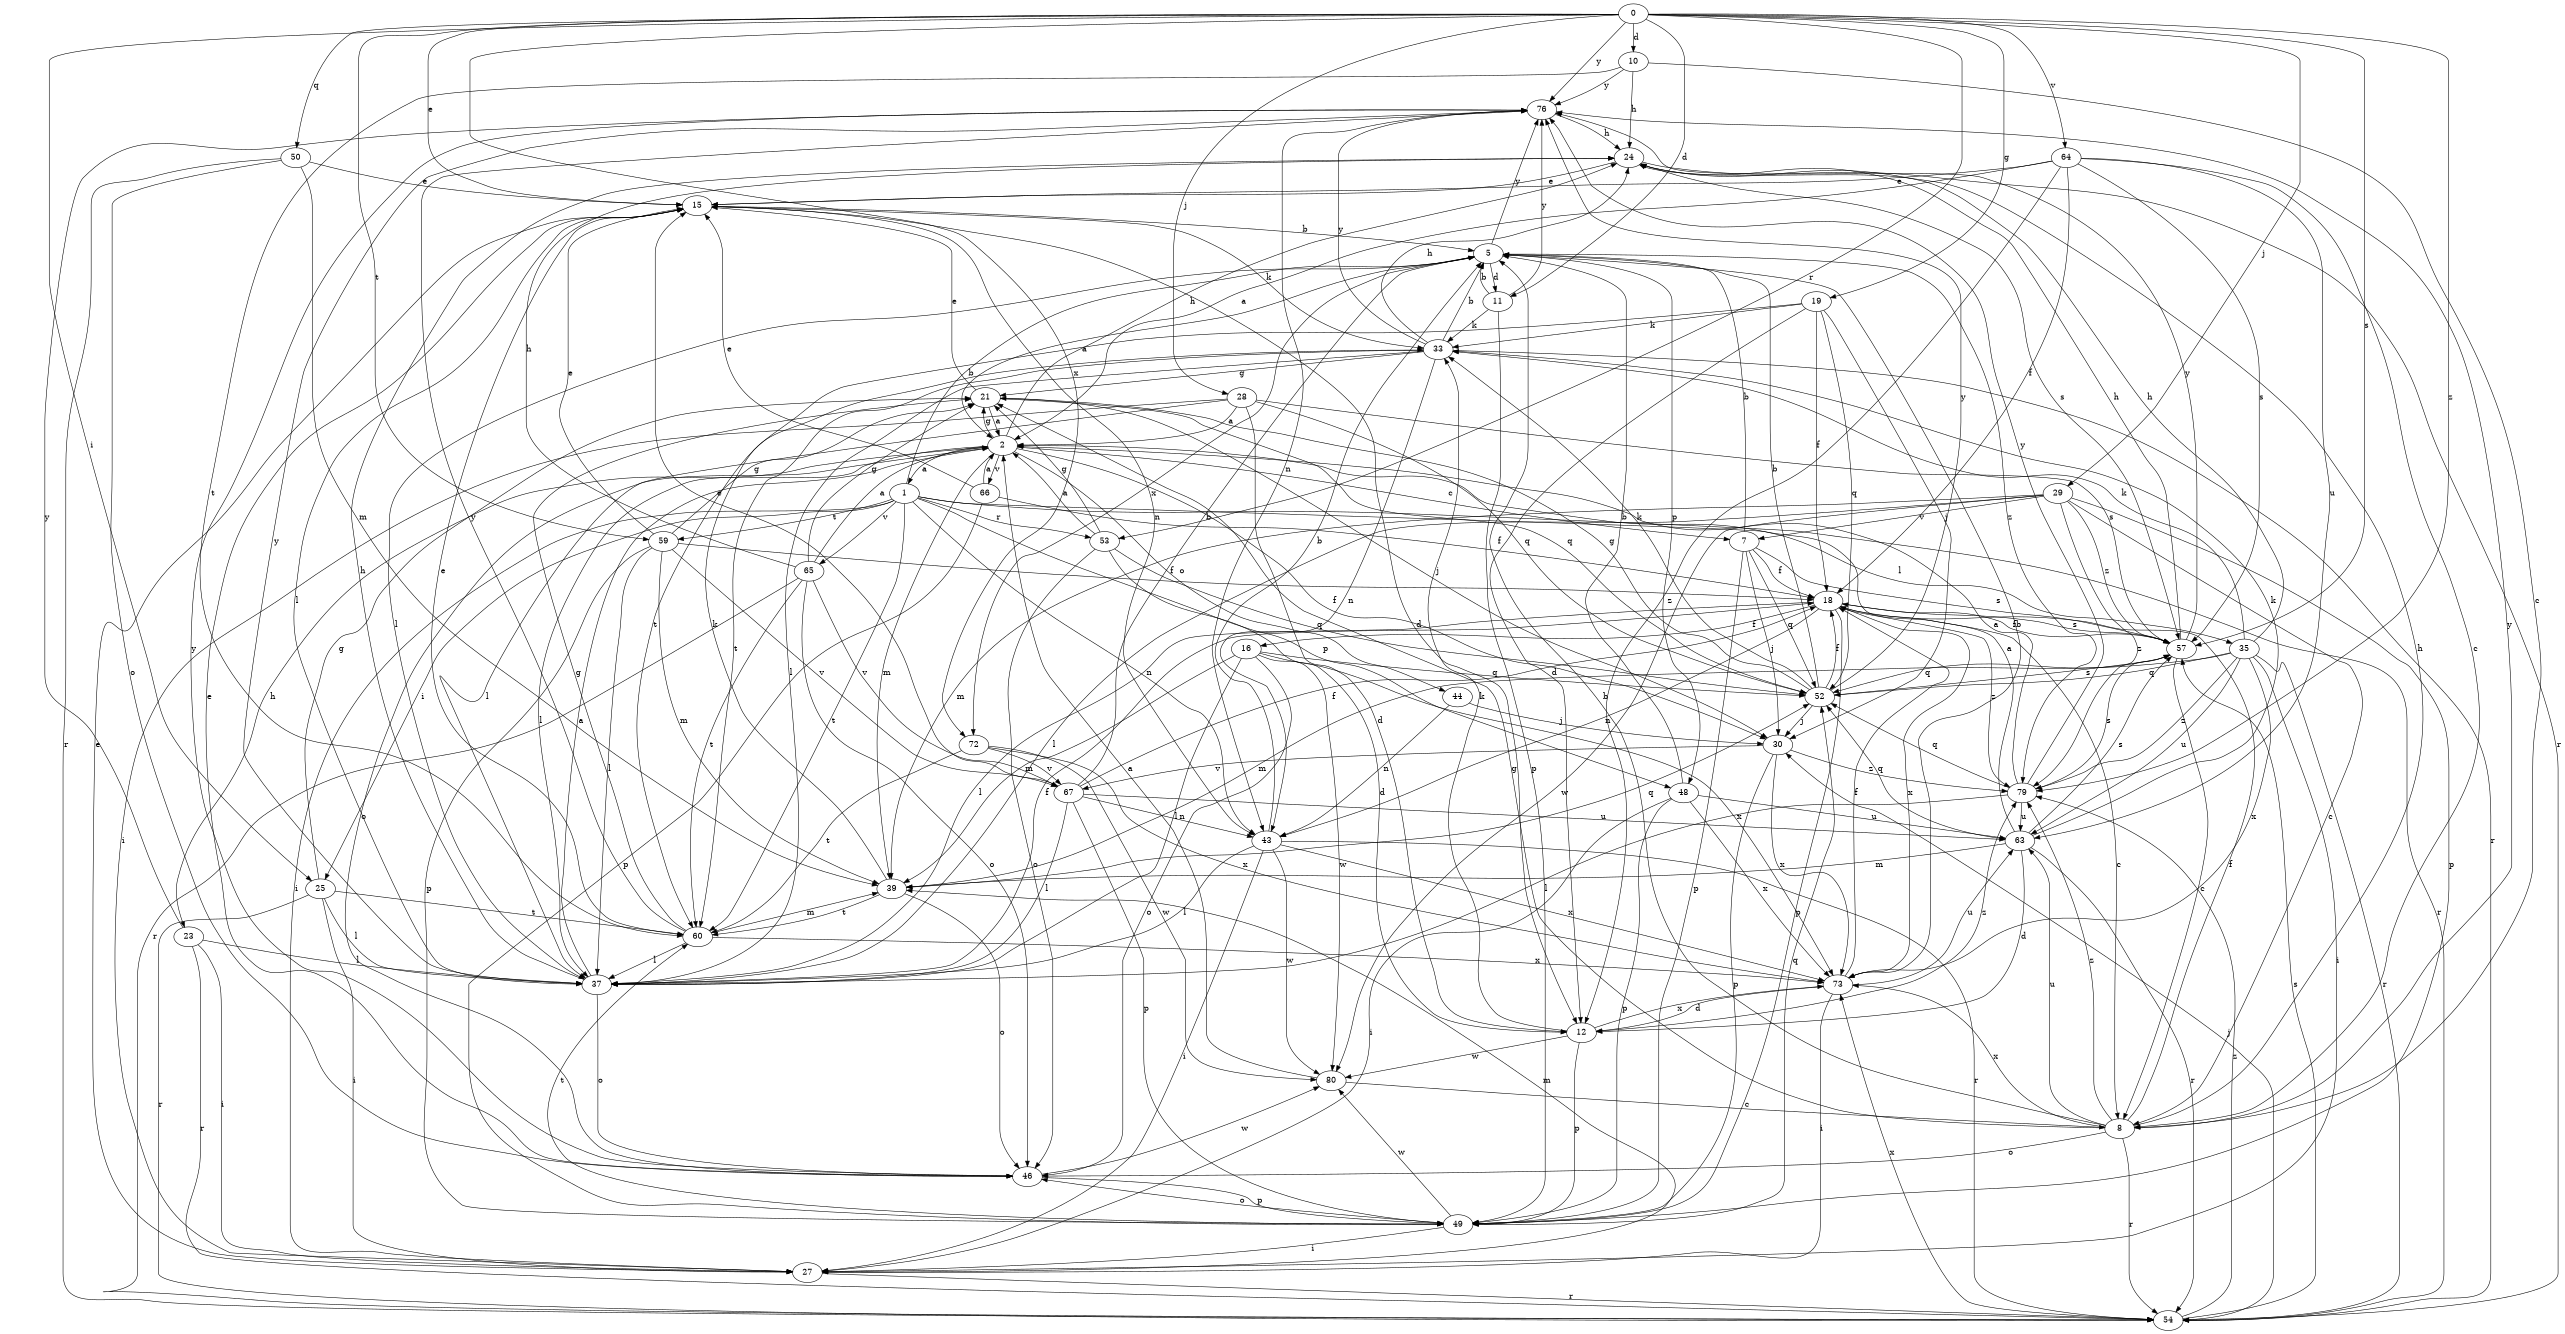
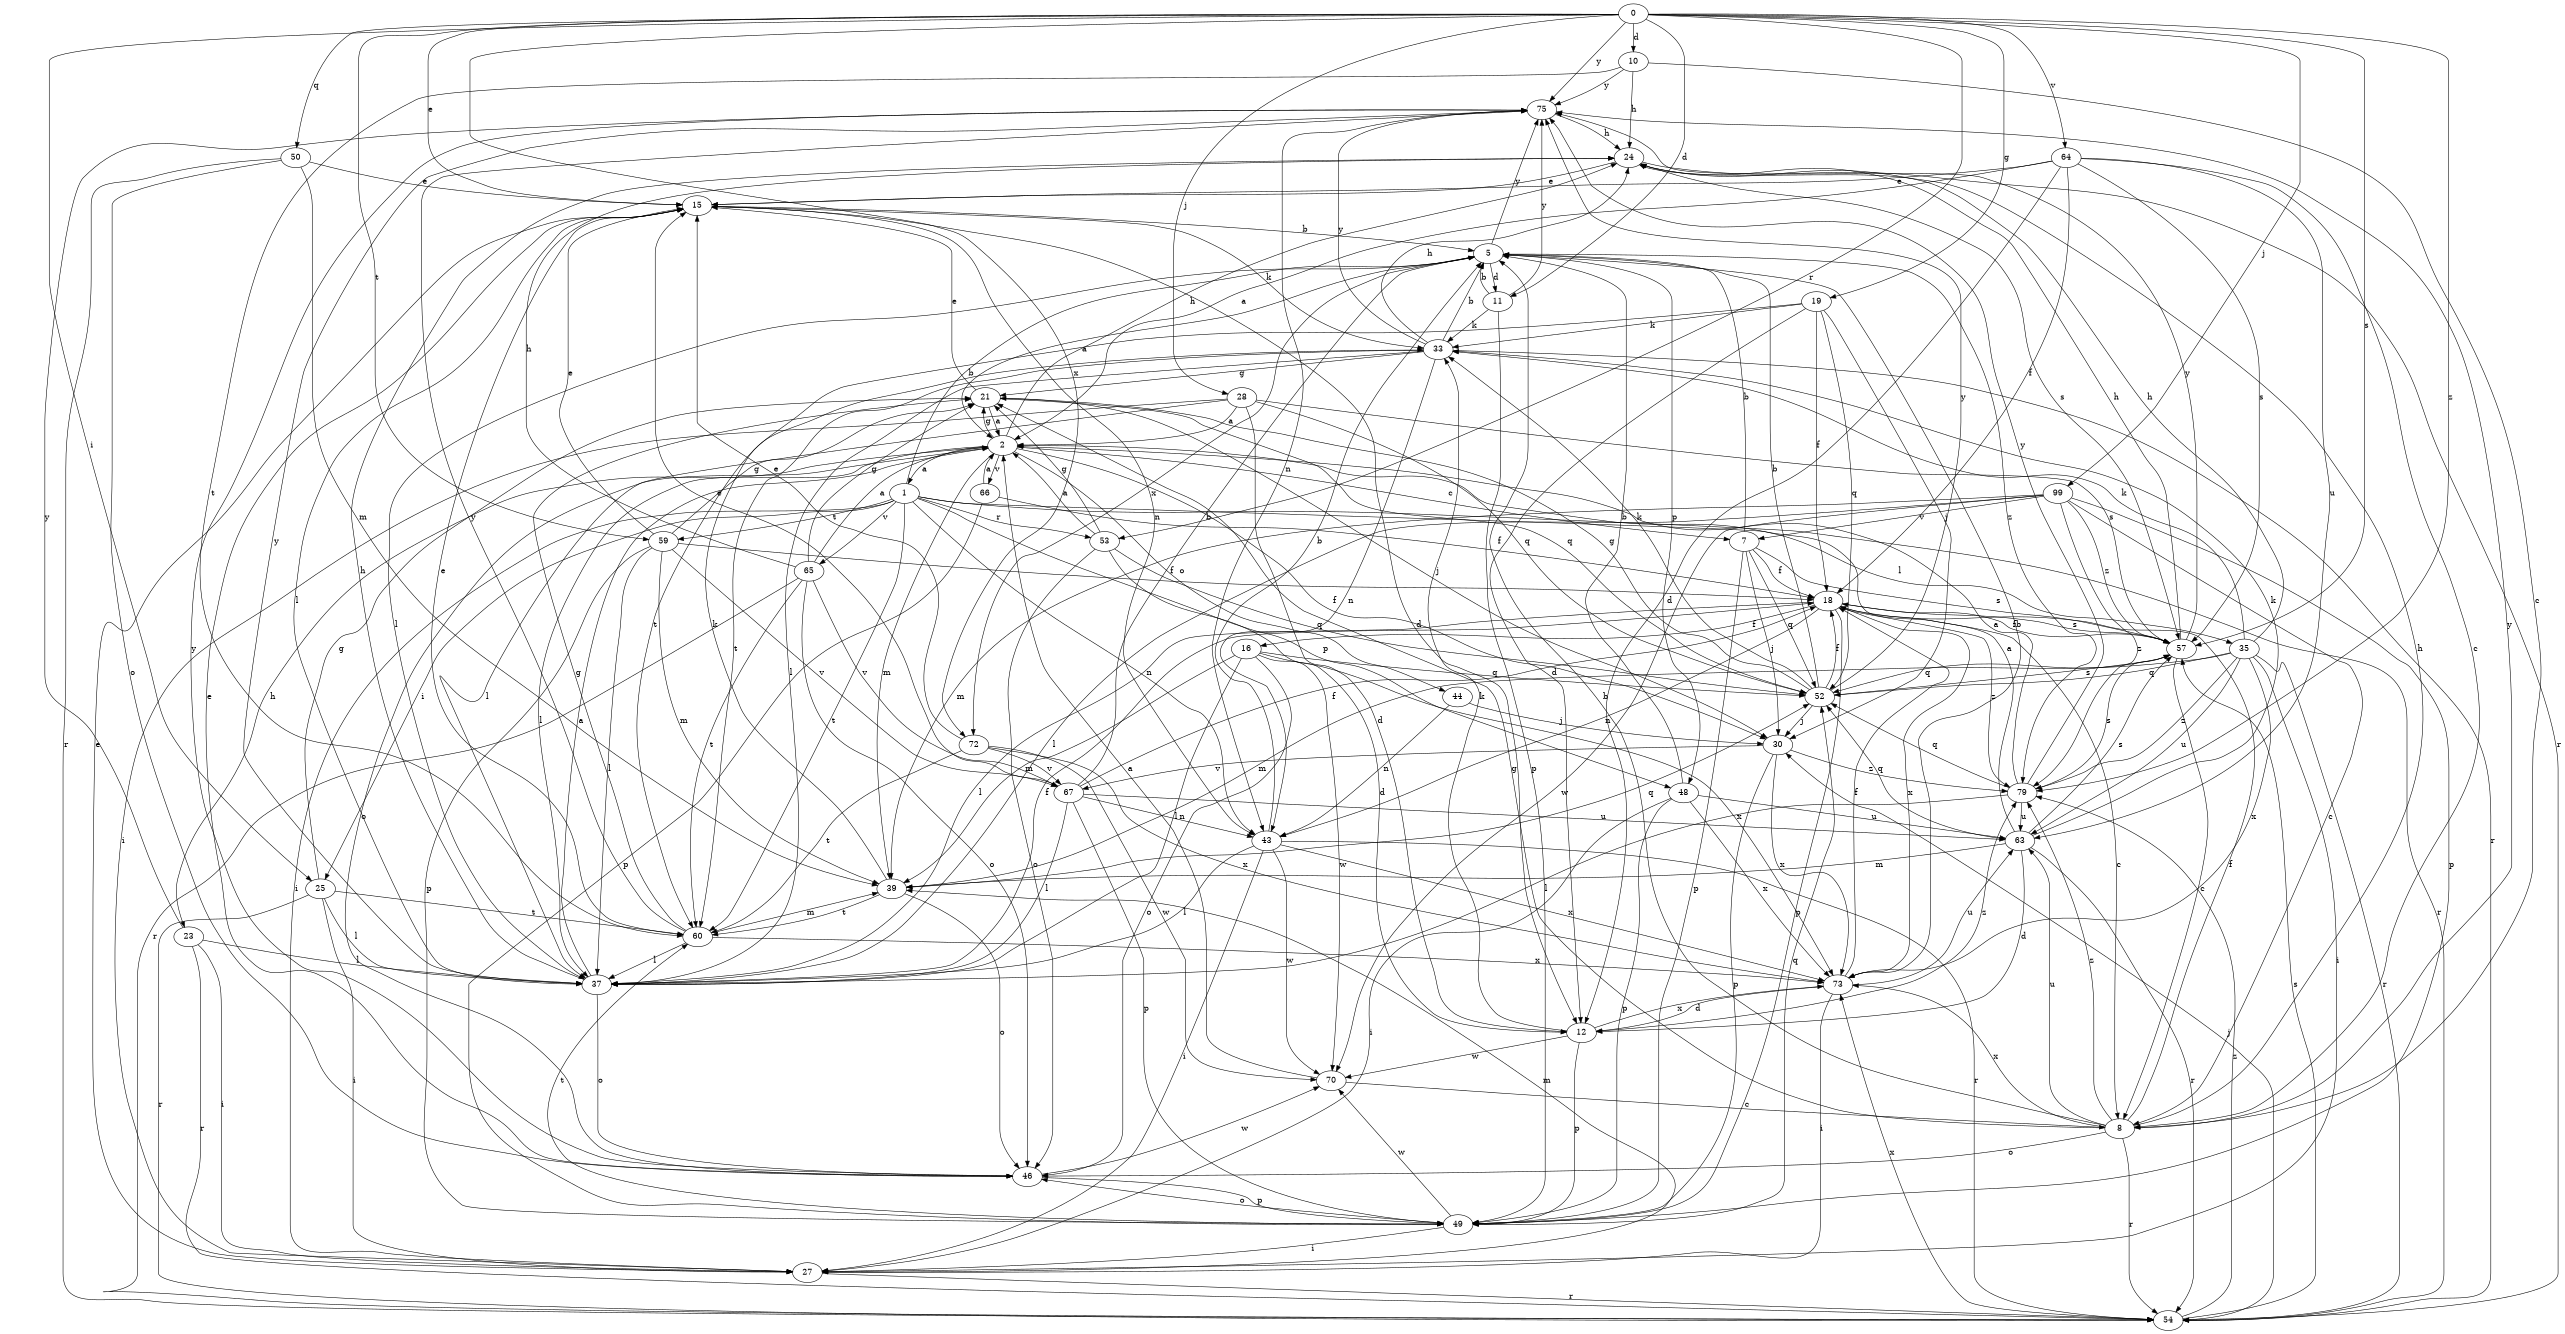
node "76": label "76" -> "75"
edge "66" -> "15": now "72" -> "15"
node "29": label "29" -> "99"
edge "64" -> "12": label "z" -> "d"
node "80": label "80" -> "70"
